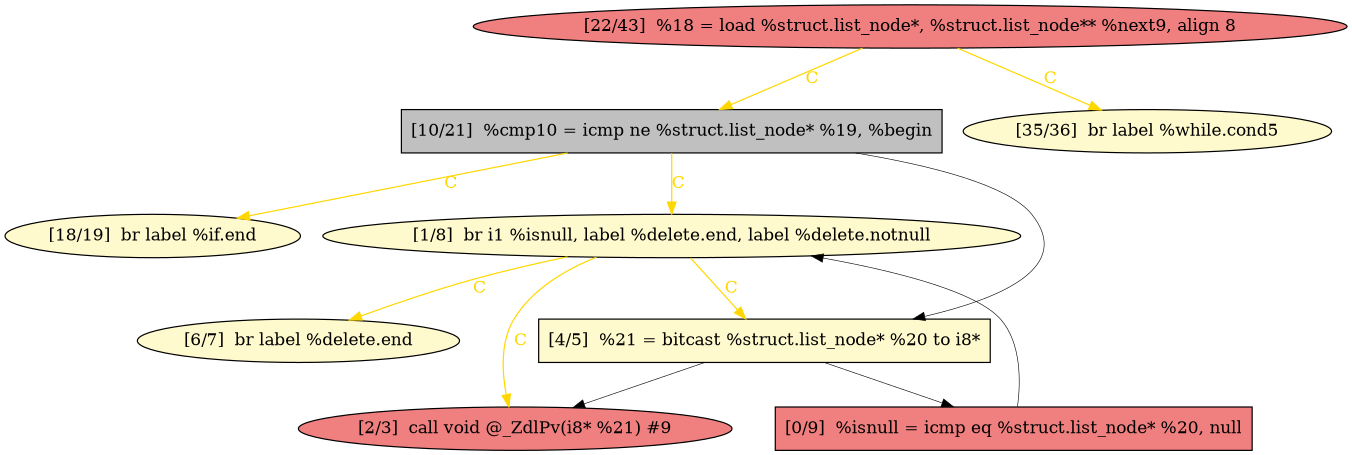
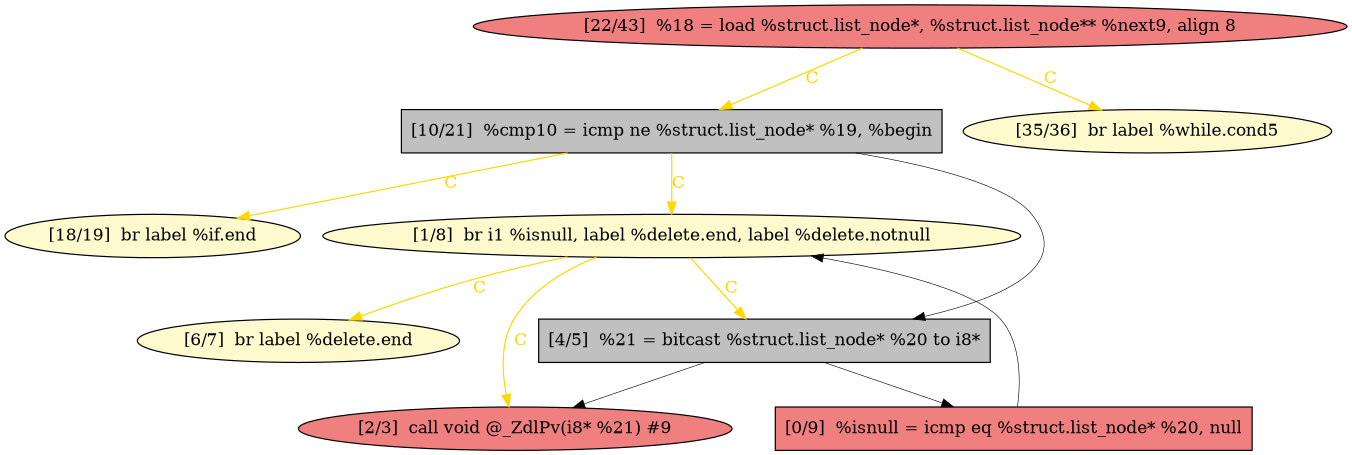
node "[4/5]  %21 = bitcast %struct.list_node* %20 to i8*": fillcolor lemonchiffon -> grey
